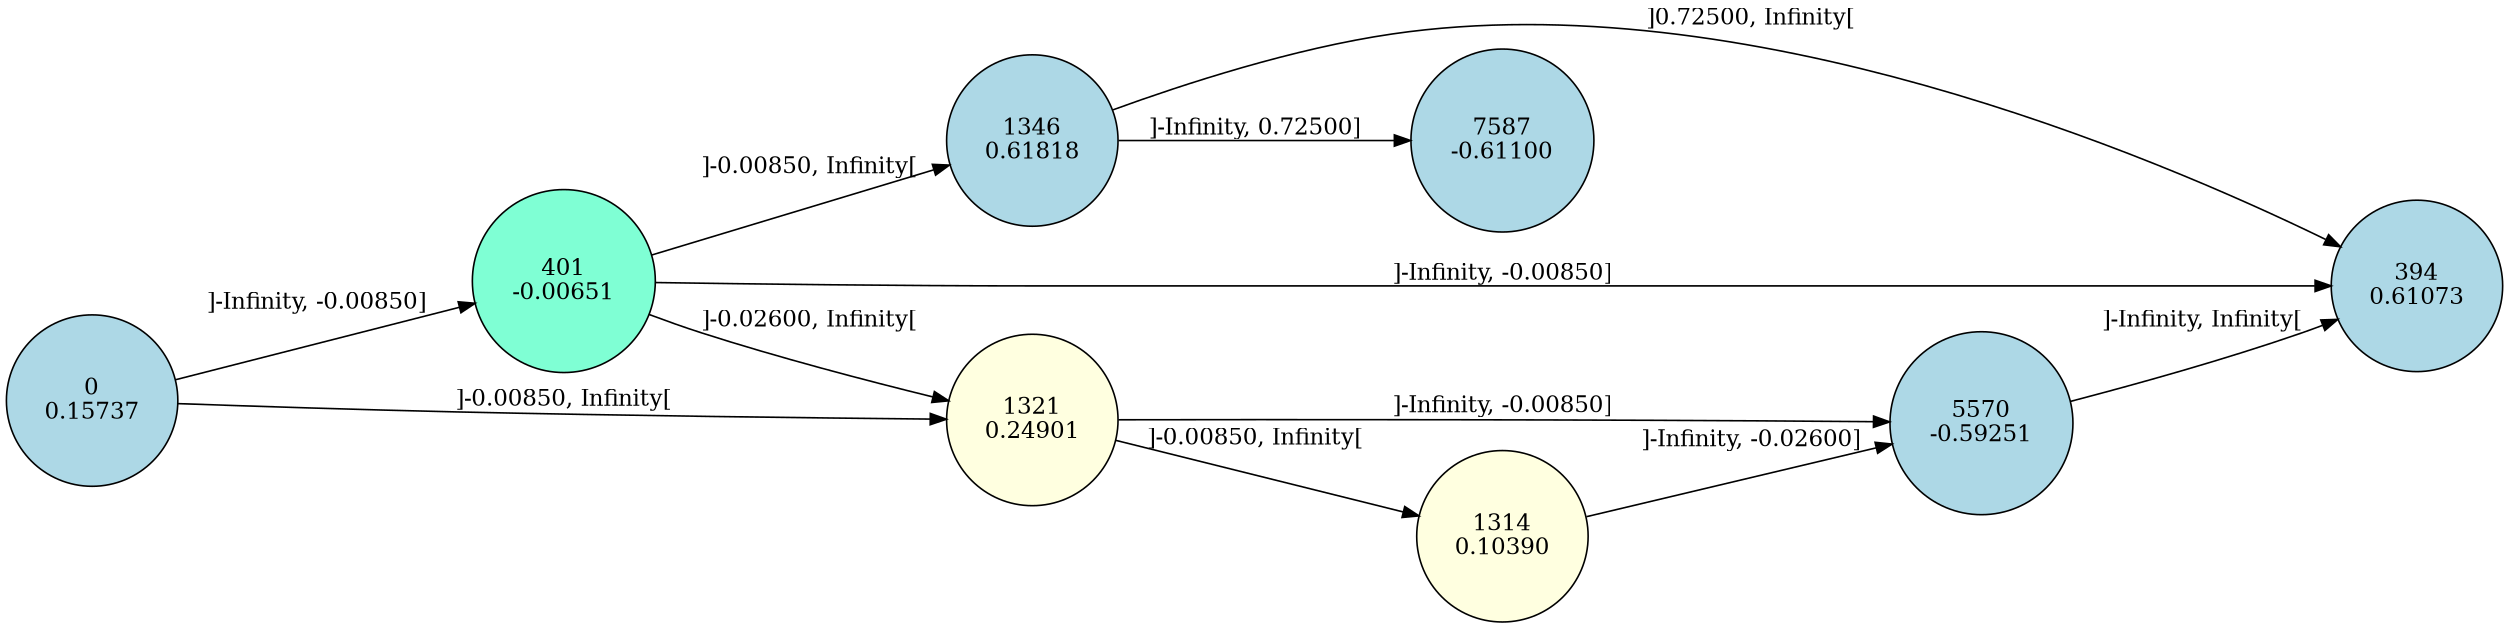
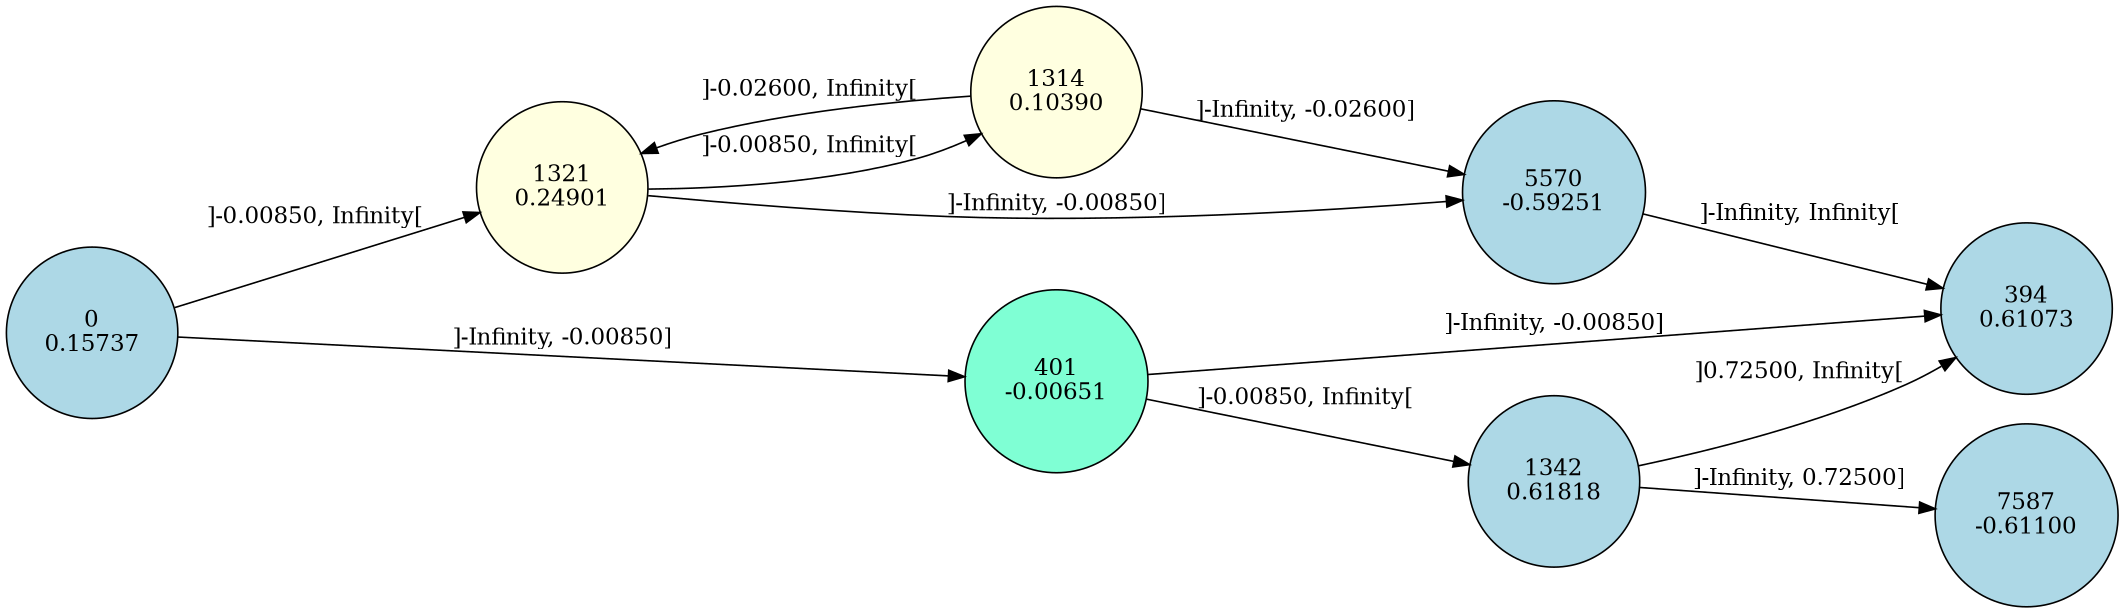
node "1346 0.61818": label "1346 0.61818" -> "1342 0.61818"
edge "401 -0.00651" -> "1321 0.24901": now "1314 0.10390" -> "1321 0.24901"
